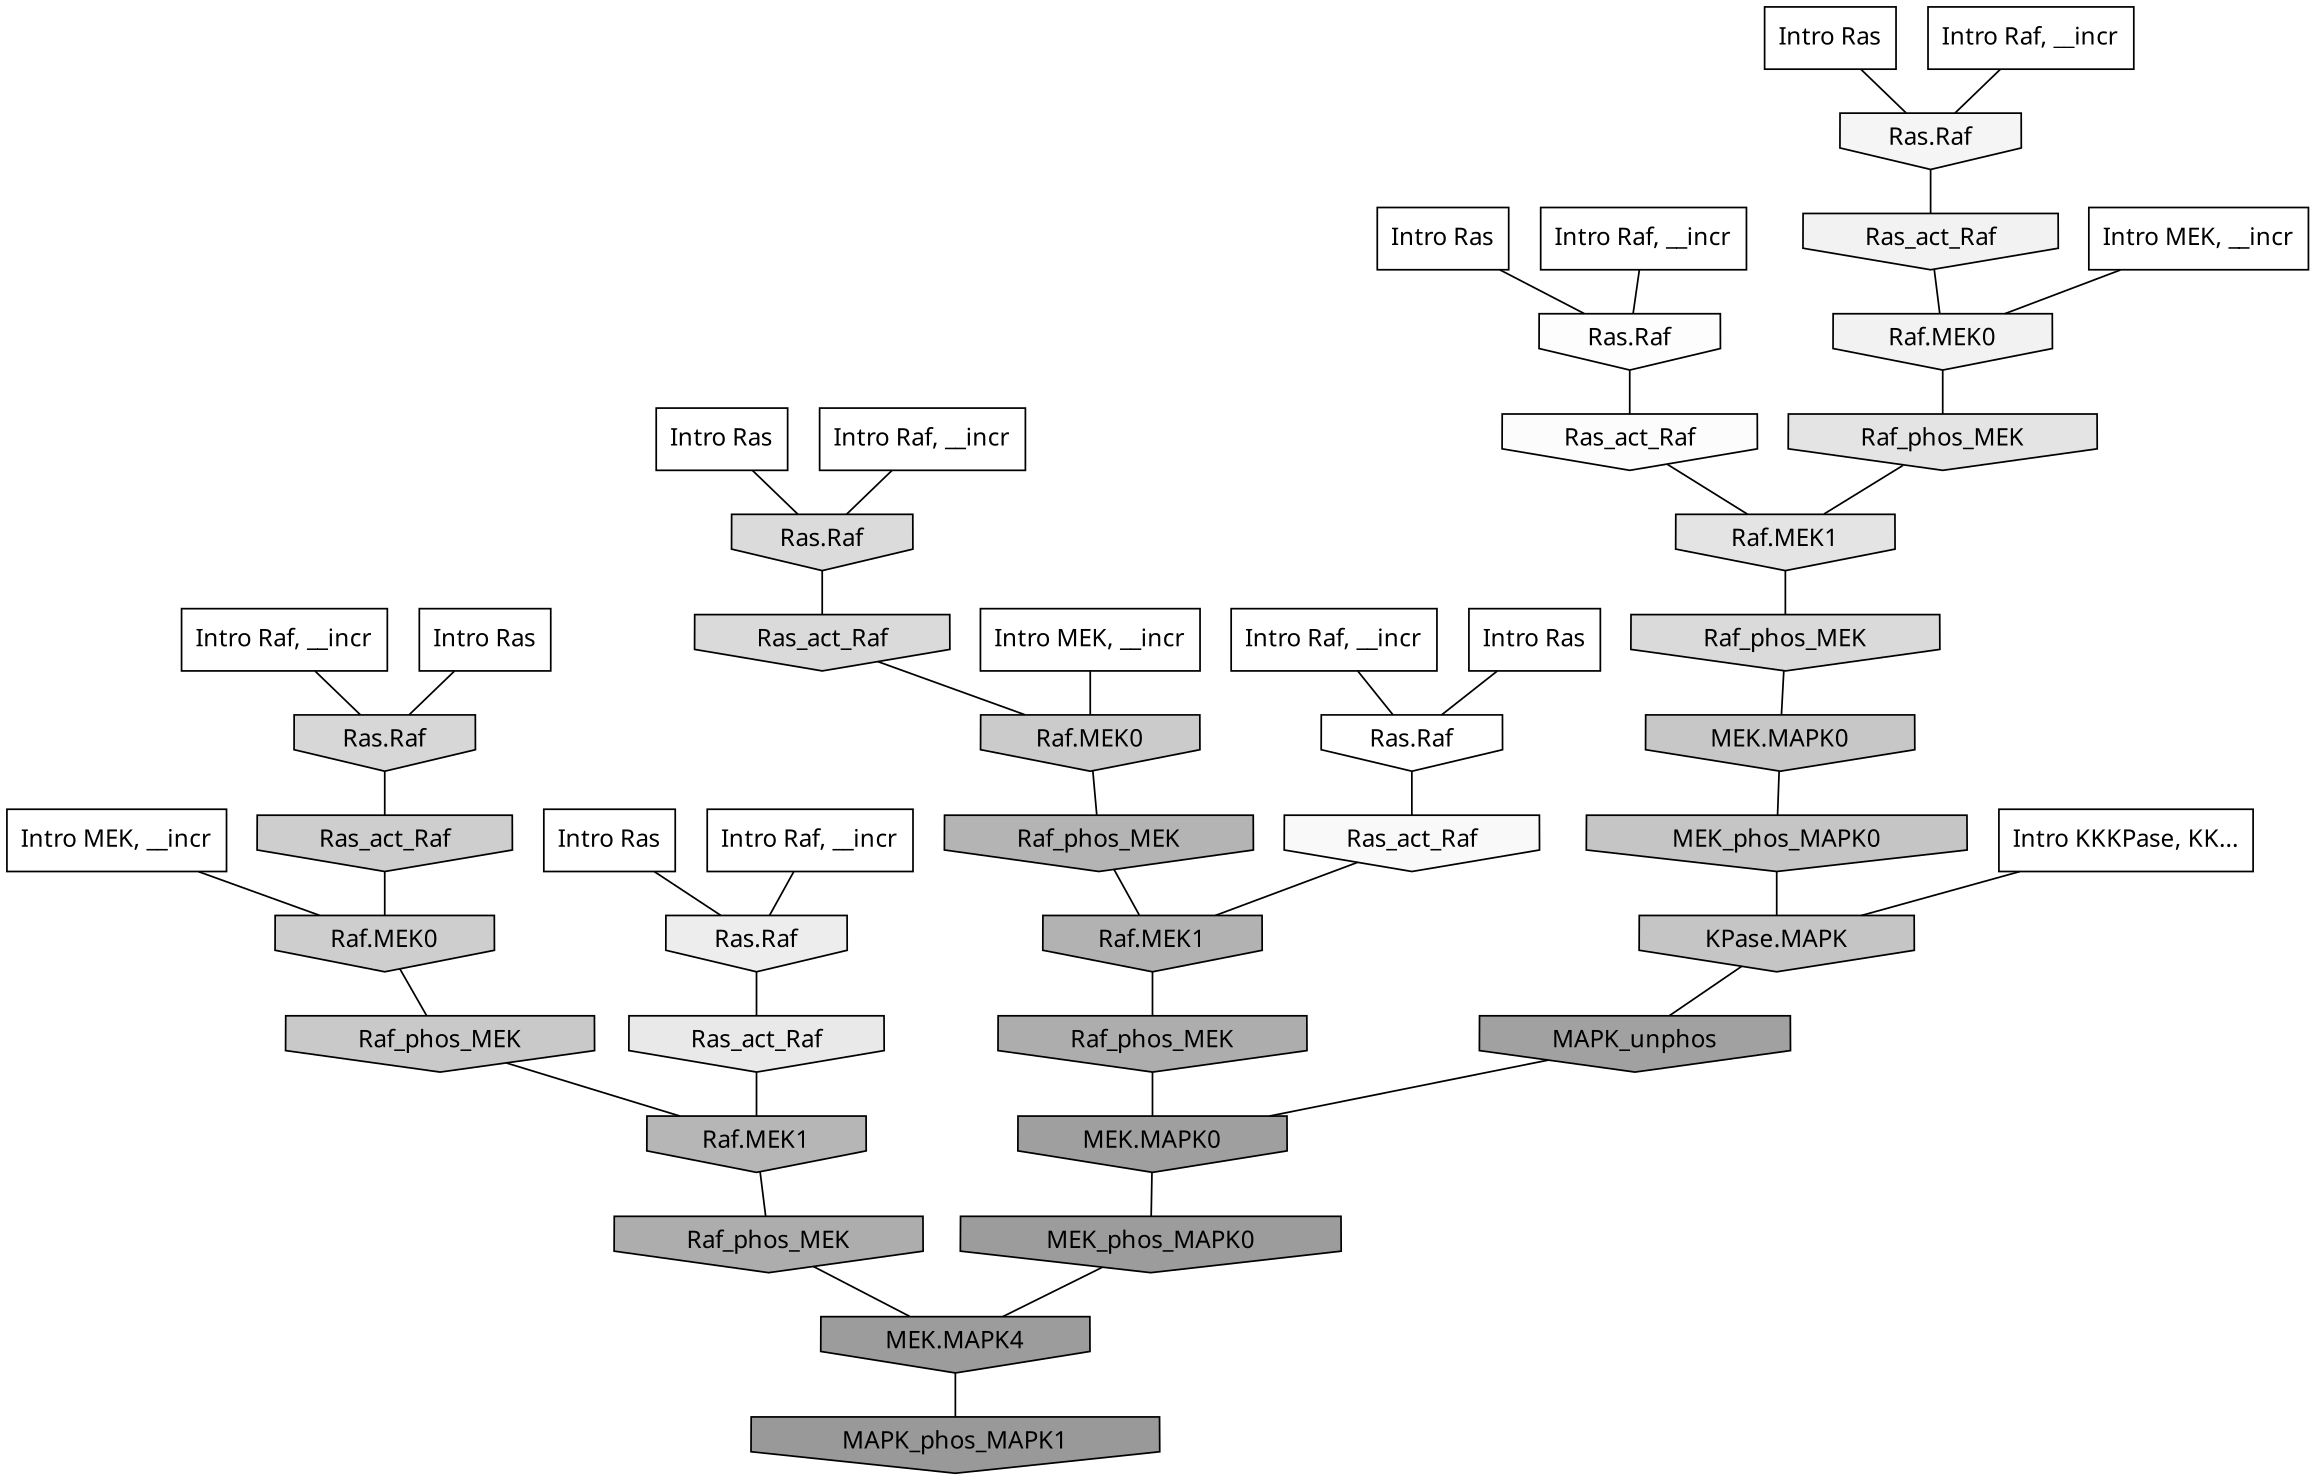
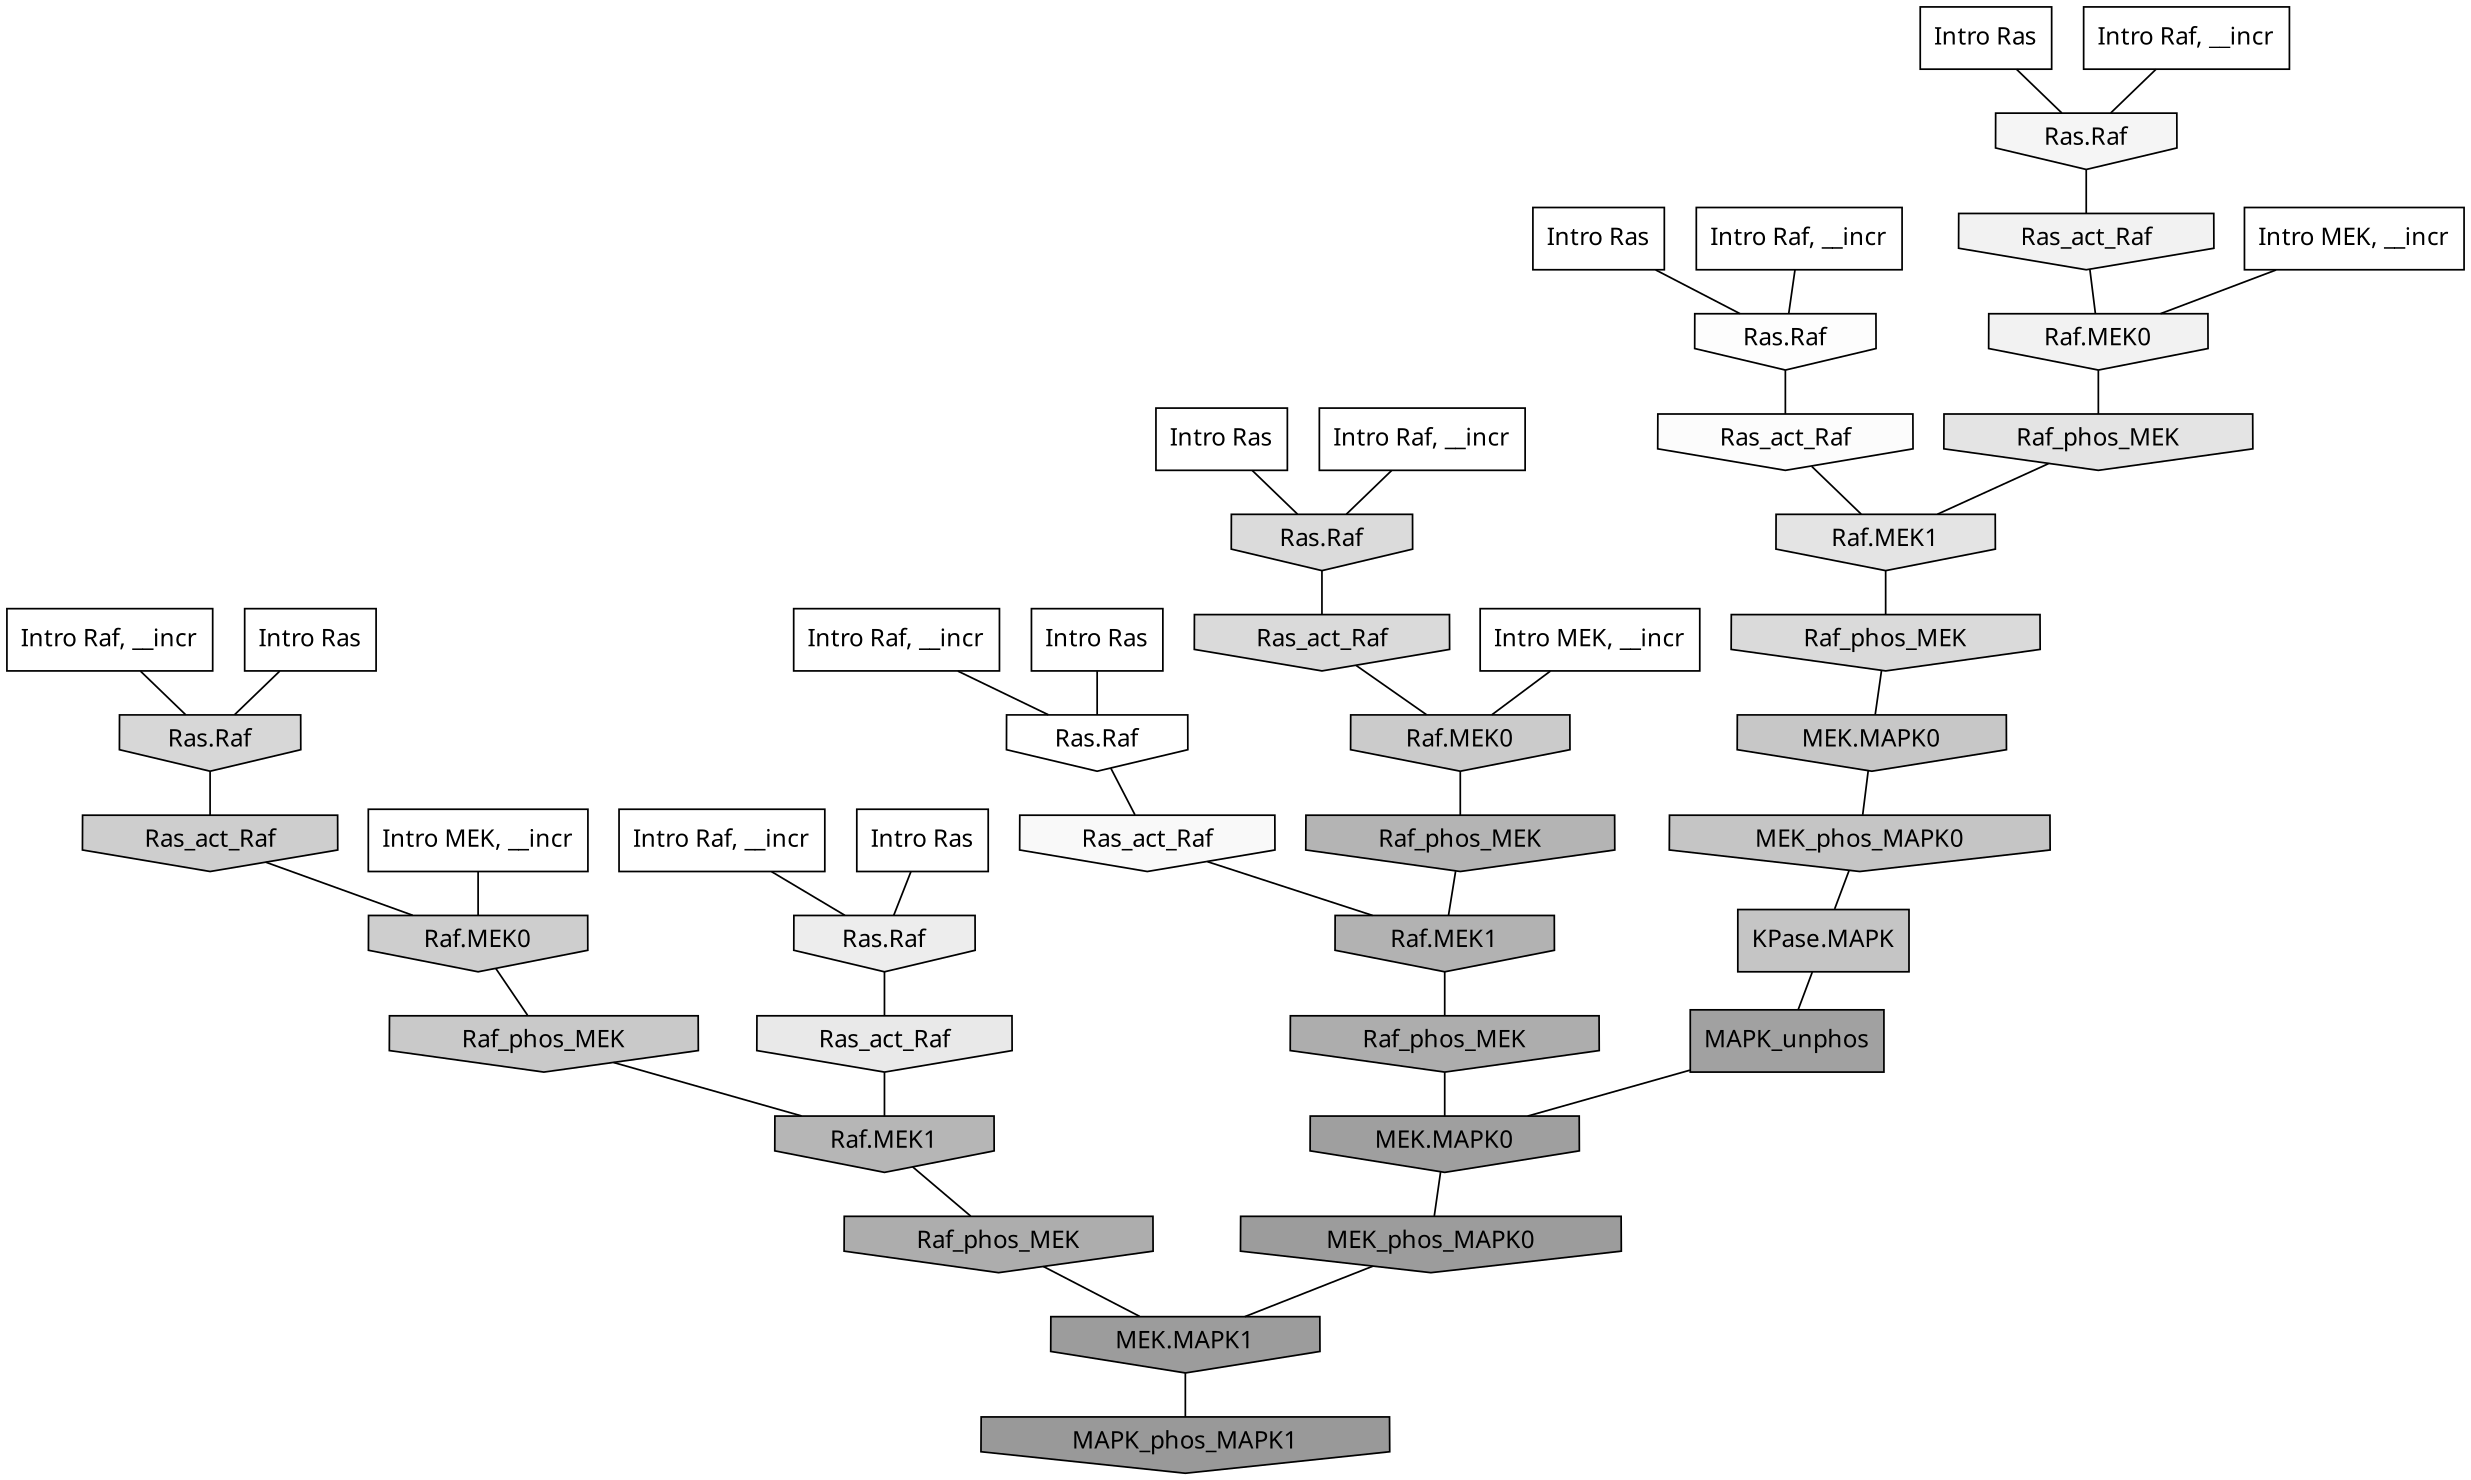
node "Intro KKKPase, KK...": removed
node "KPase.MAPK": shape invhouse -> box
node "MAPK_unphos": shape invhouse -> box
node "MEK.MAPK4": label "MEK.MAPK4" -> "MEK.MAPK1"
